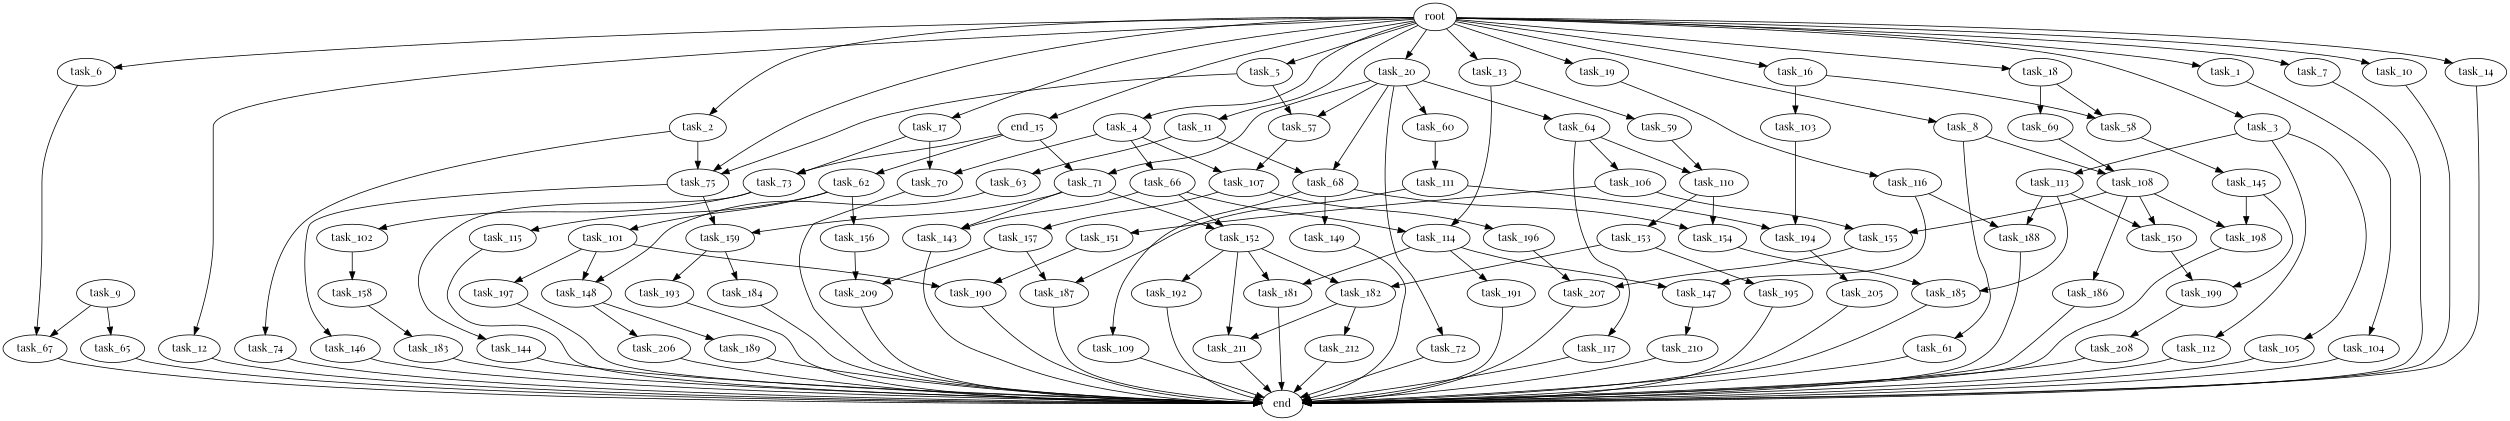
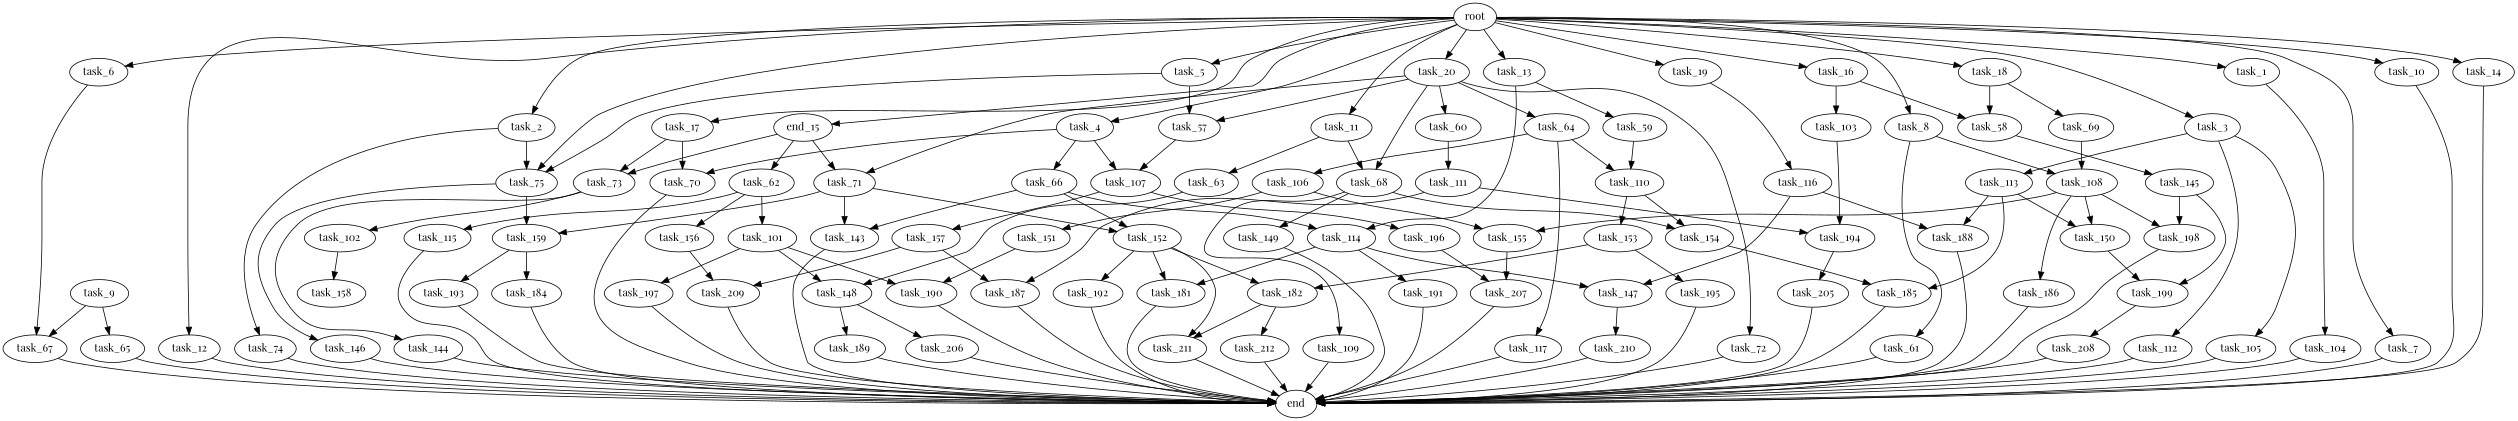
node "task_183": removed
